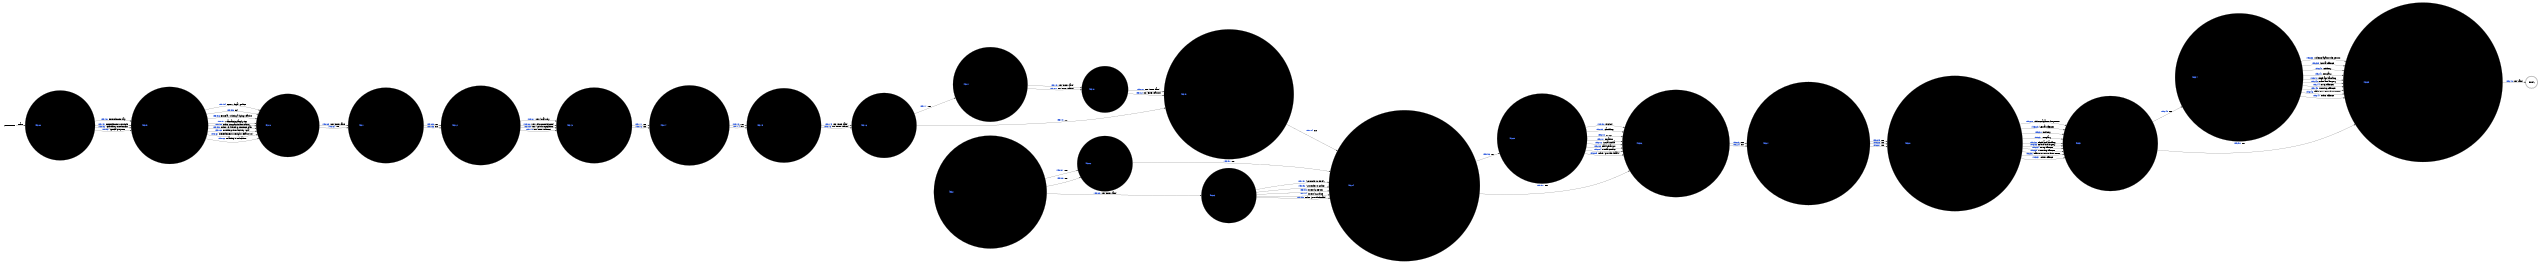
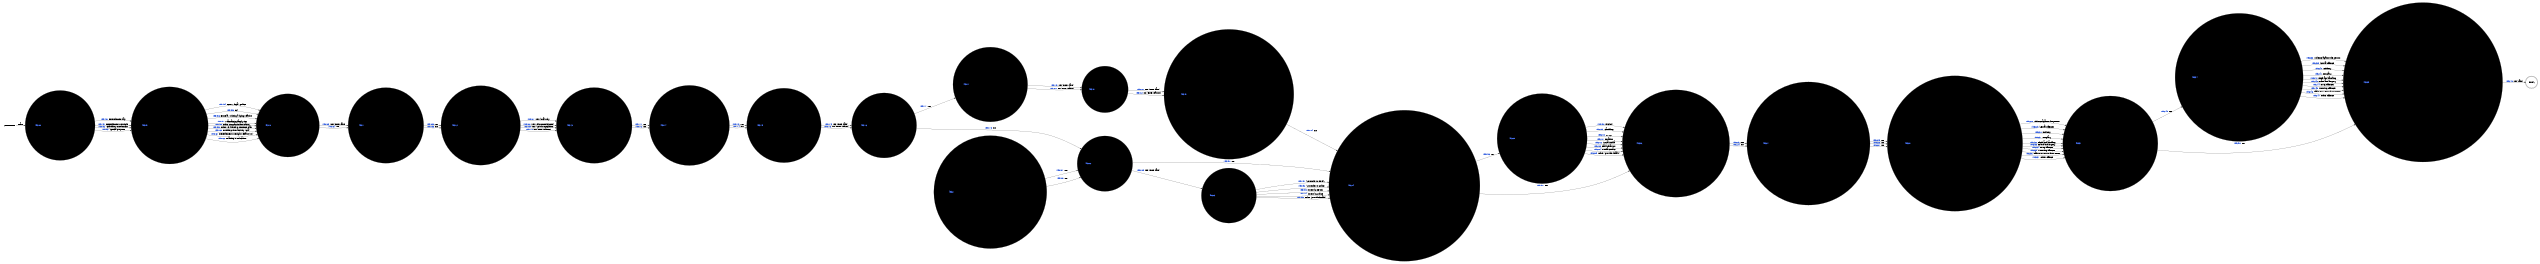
edge "49316" -> "49319": now "49316" -> "49322"
edge "49321" -> "49323": now "49322" -> "49323"
